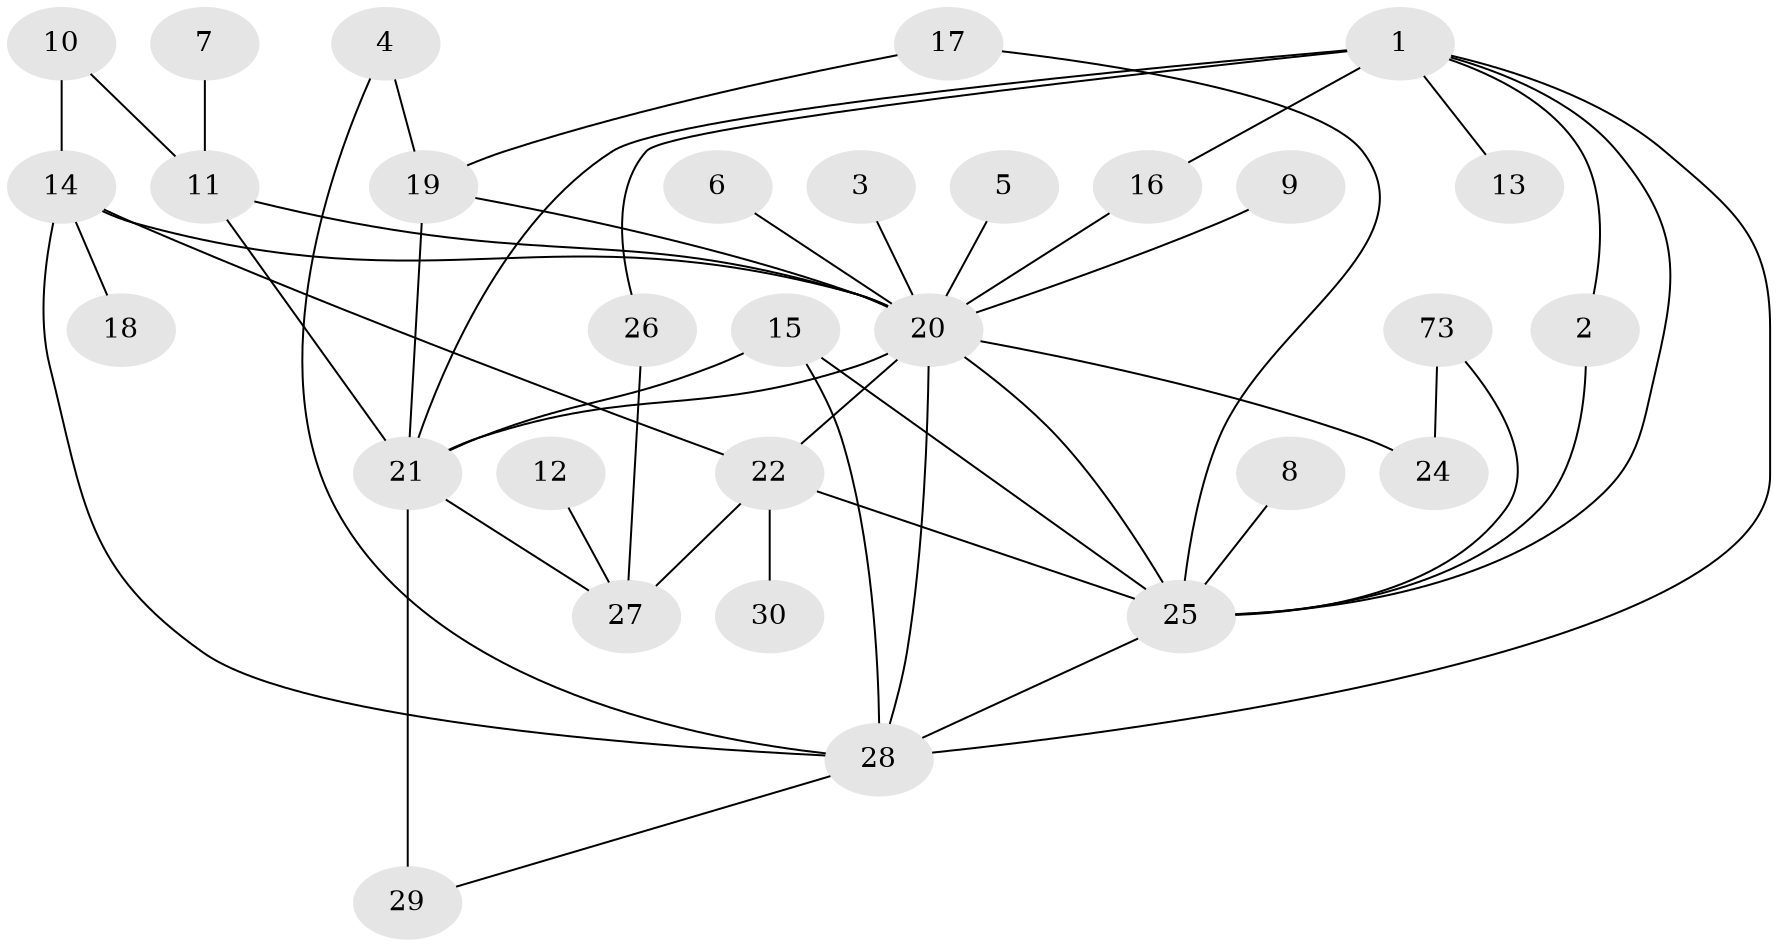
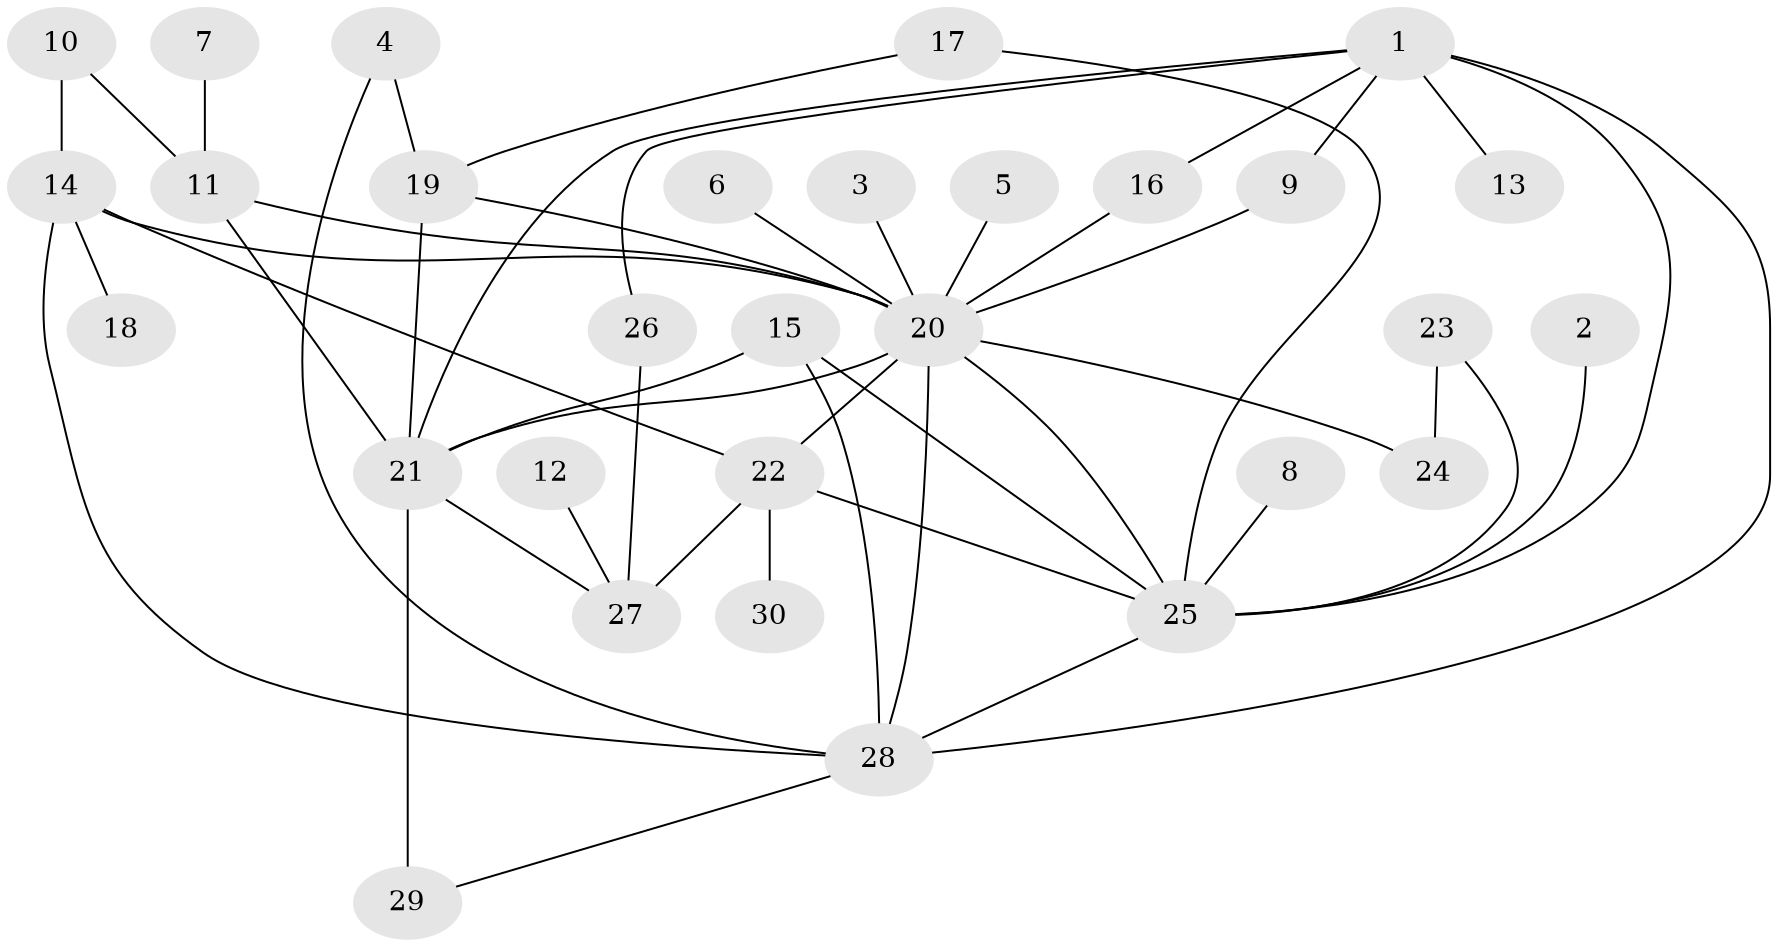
edge "1" -- "2": now "1" -- "9"
node "73": label "73" -> "23"
